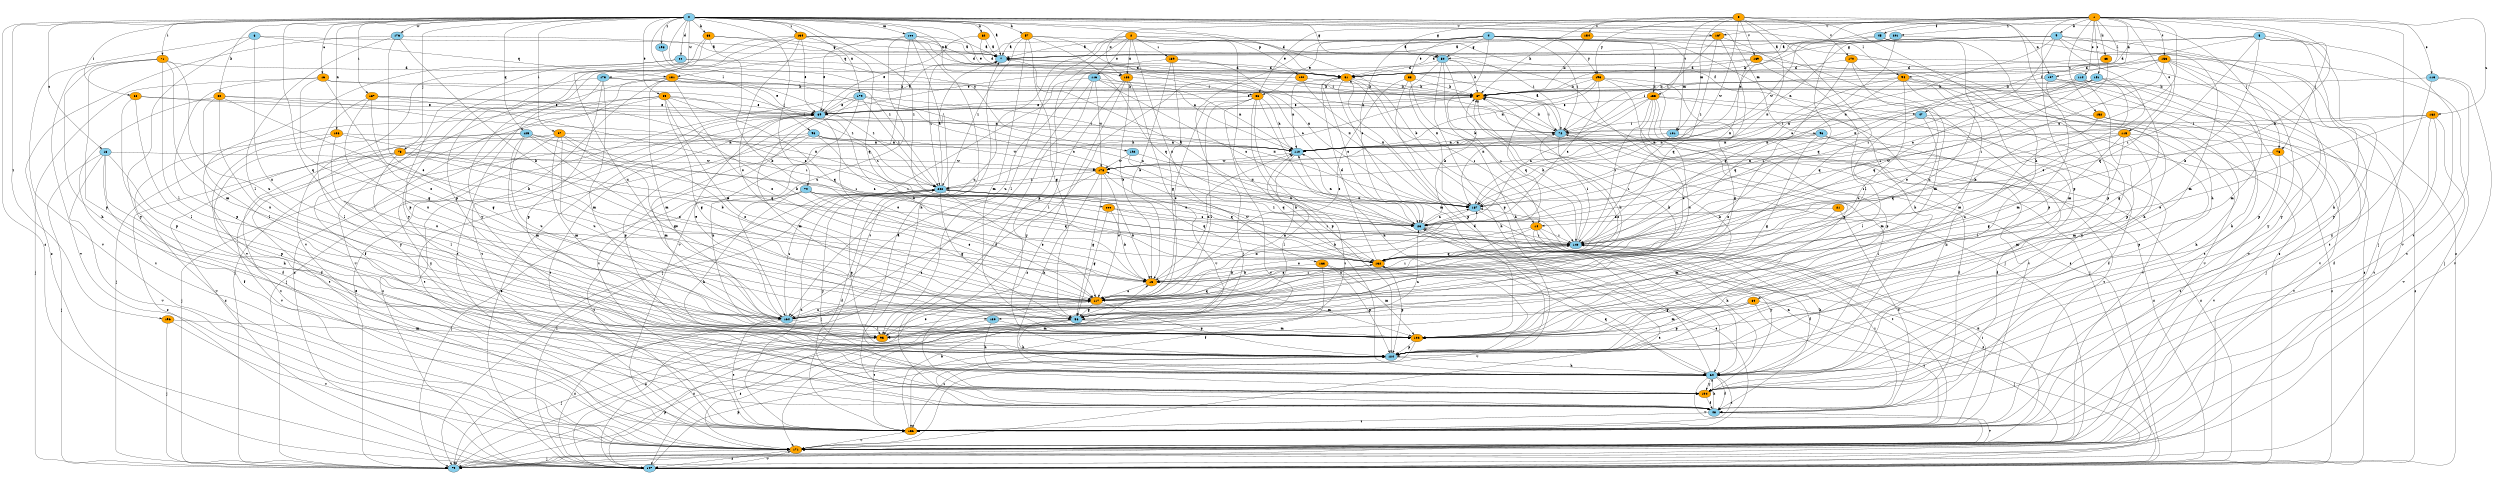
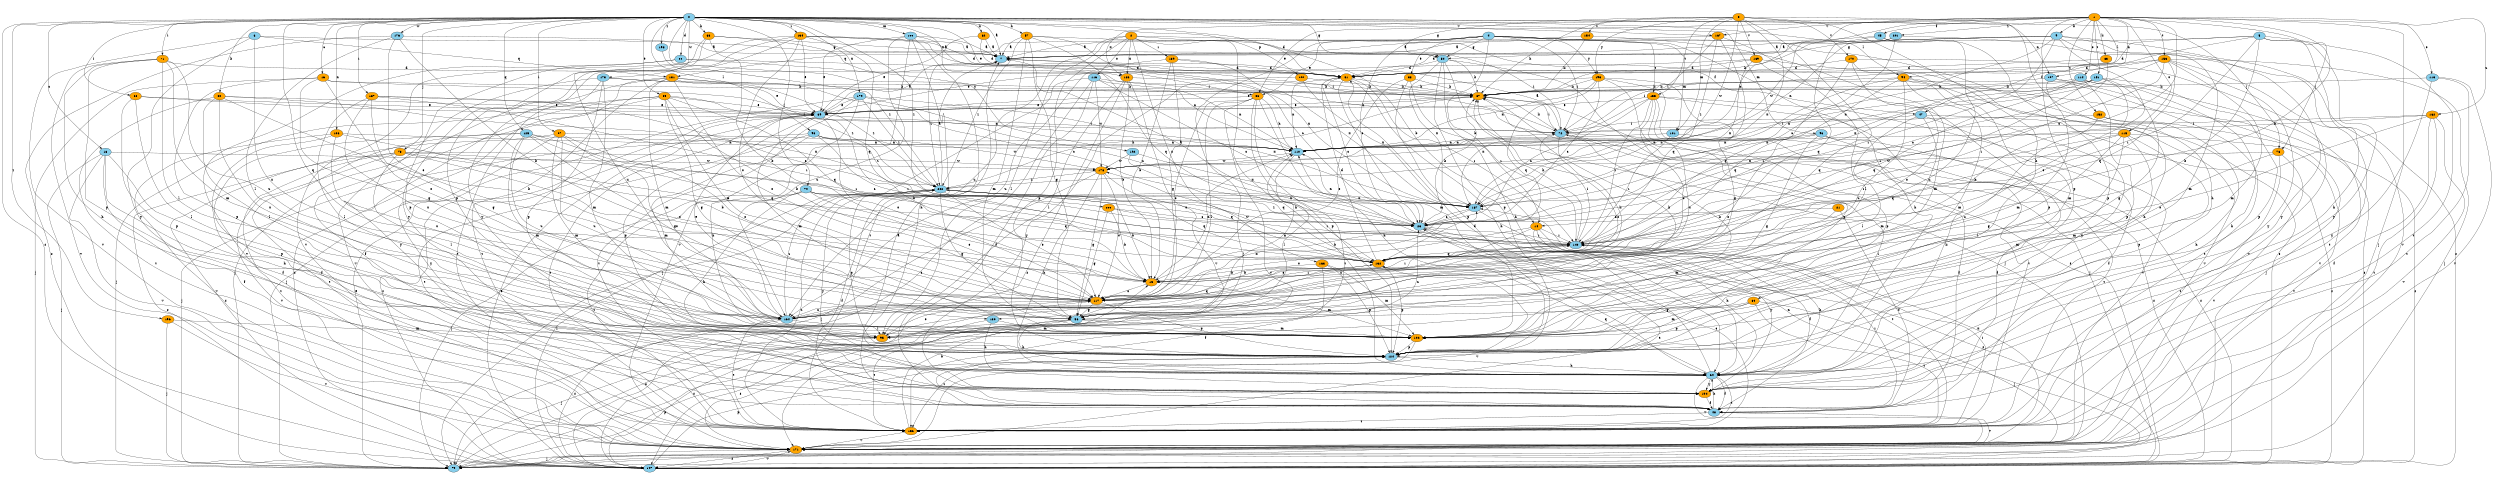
edge "23" -> "187": reversed
